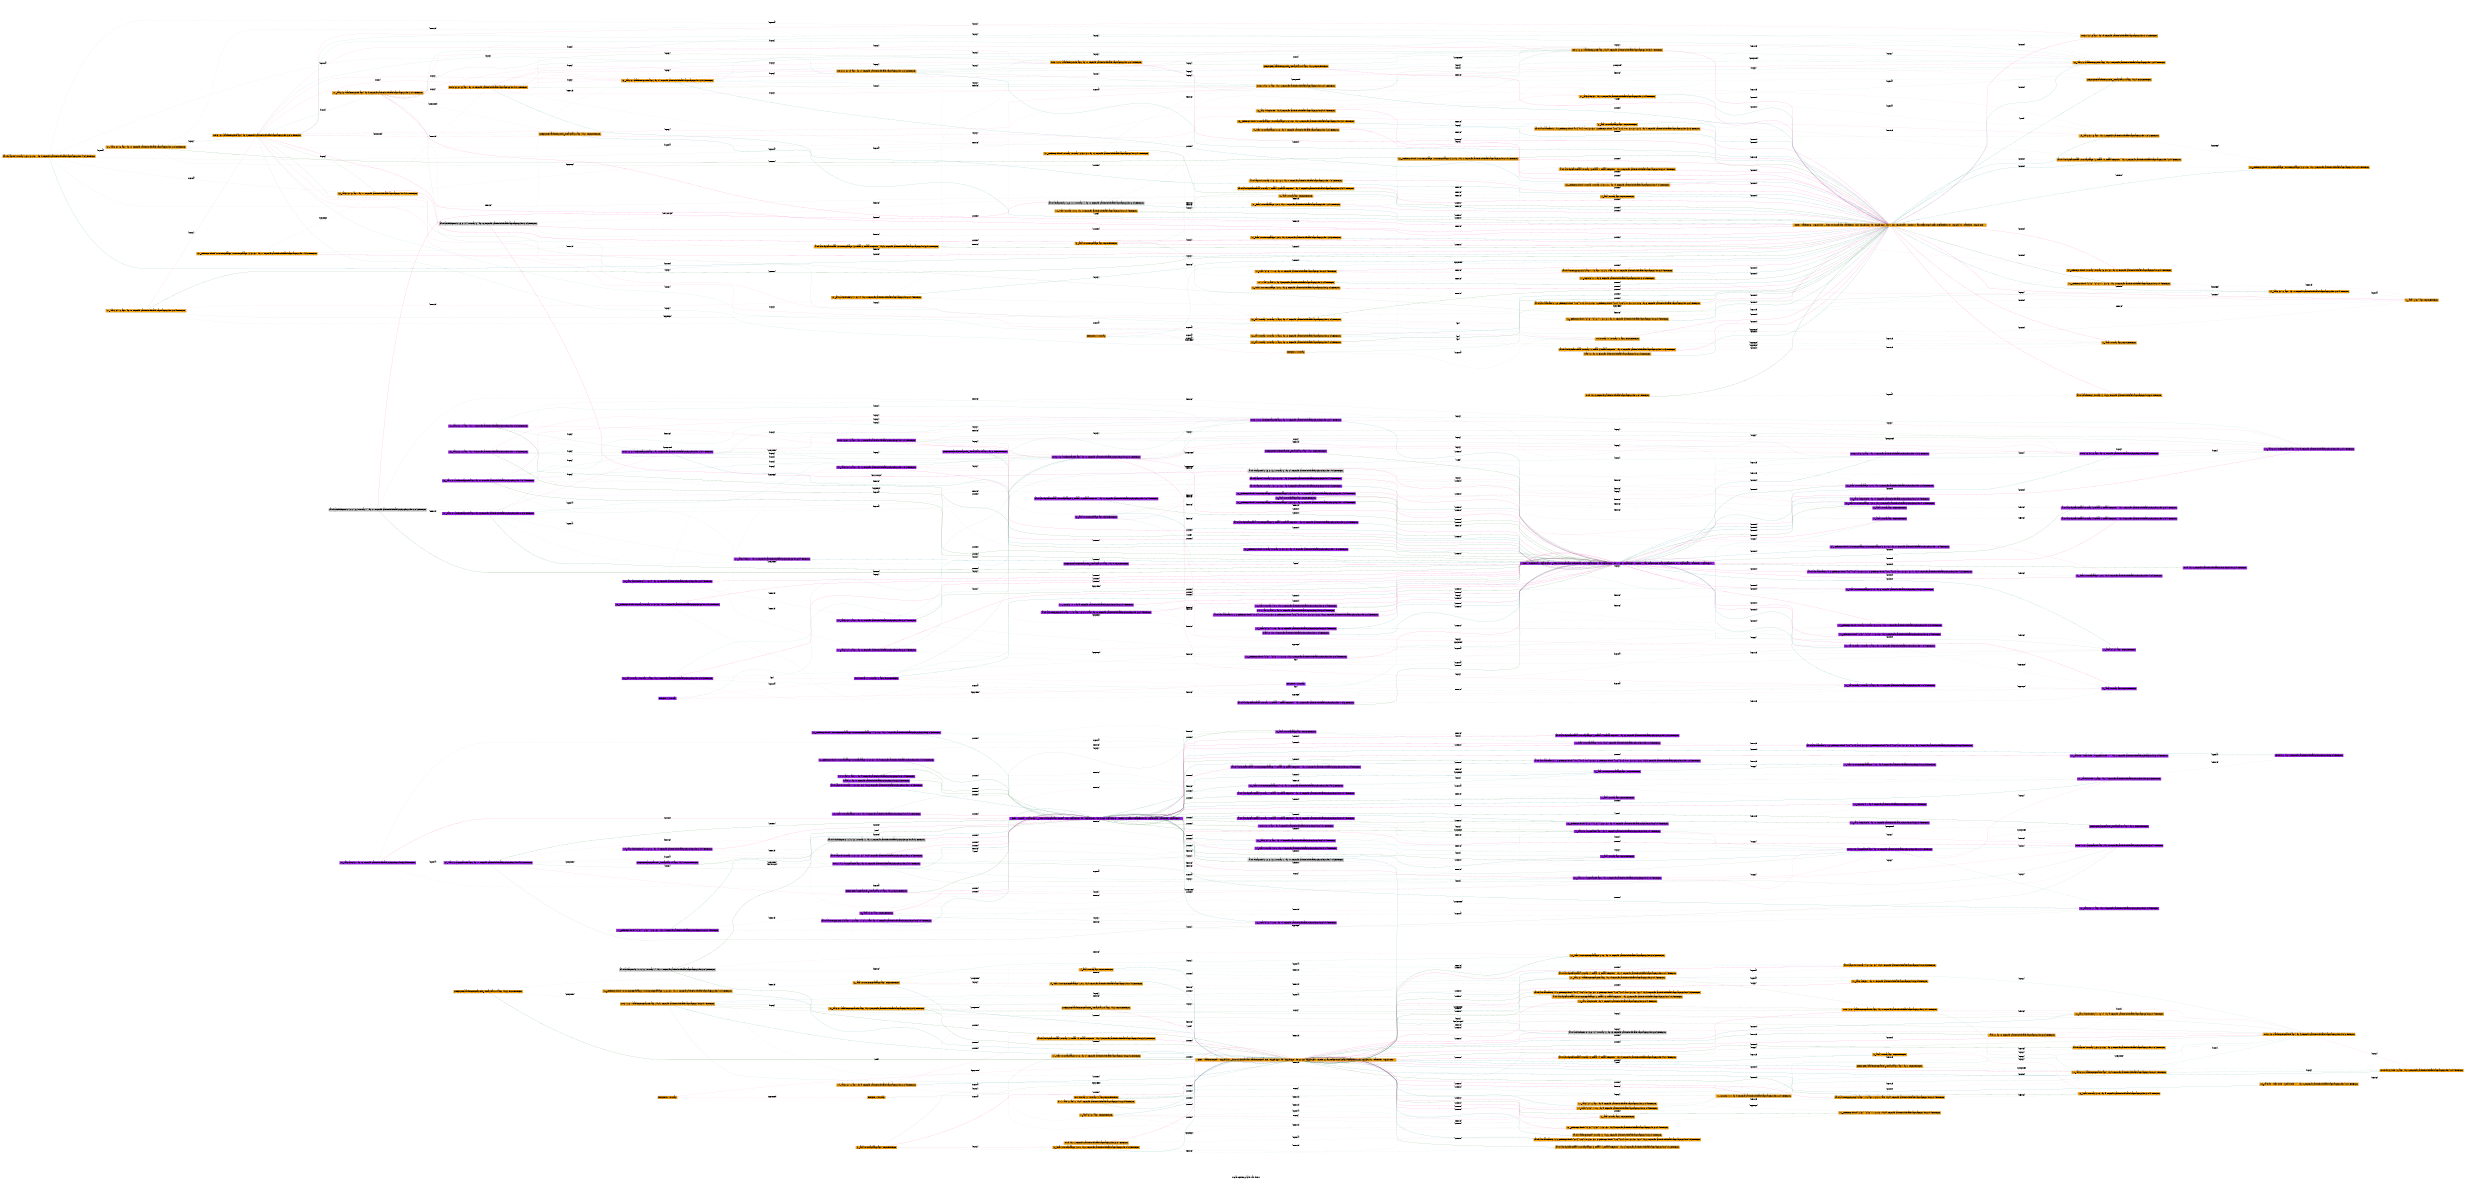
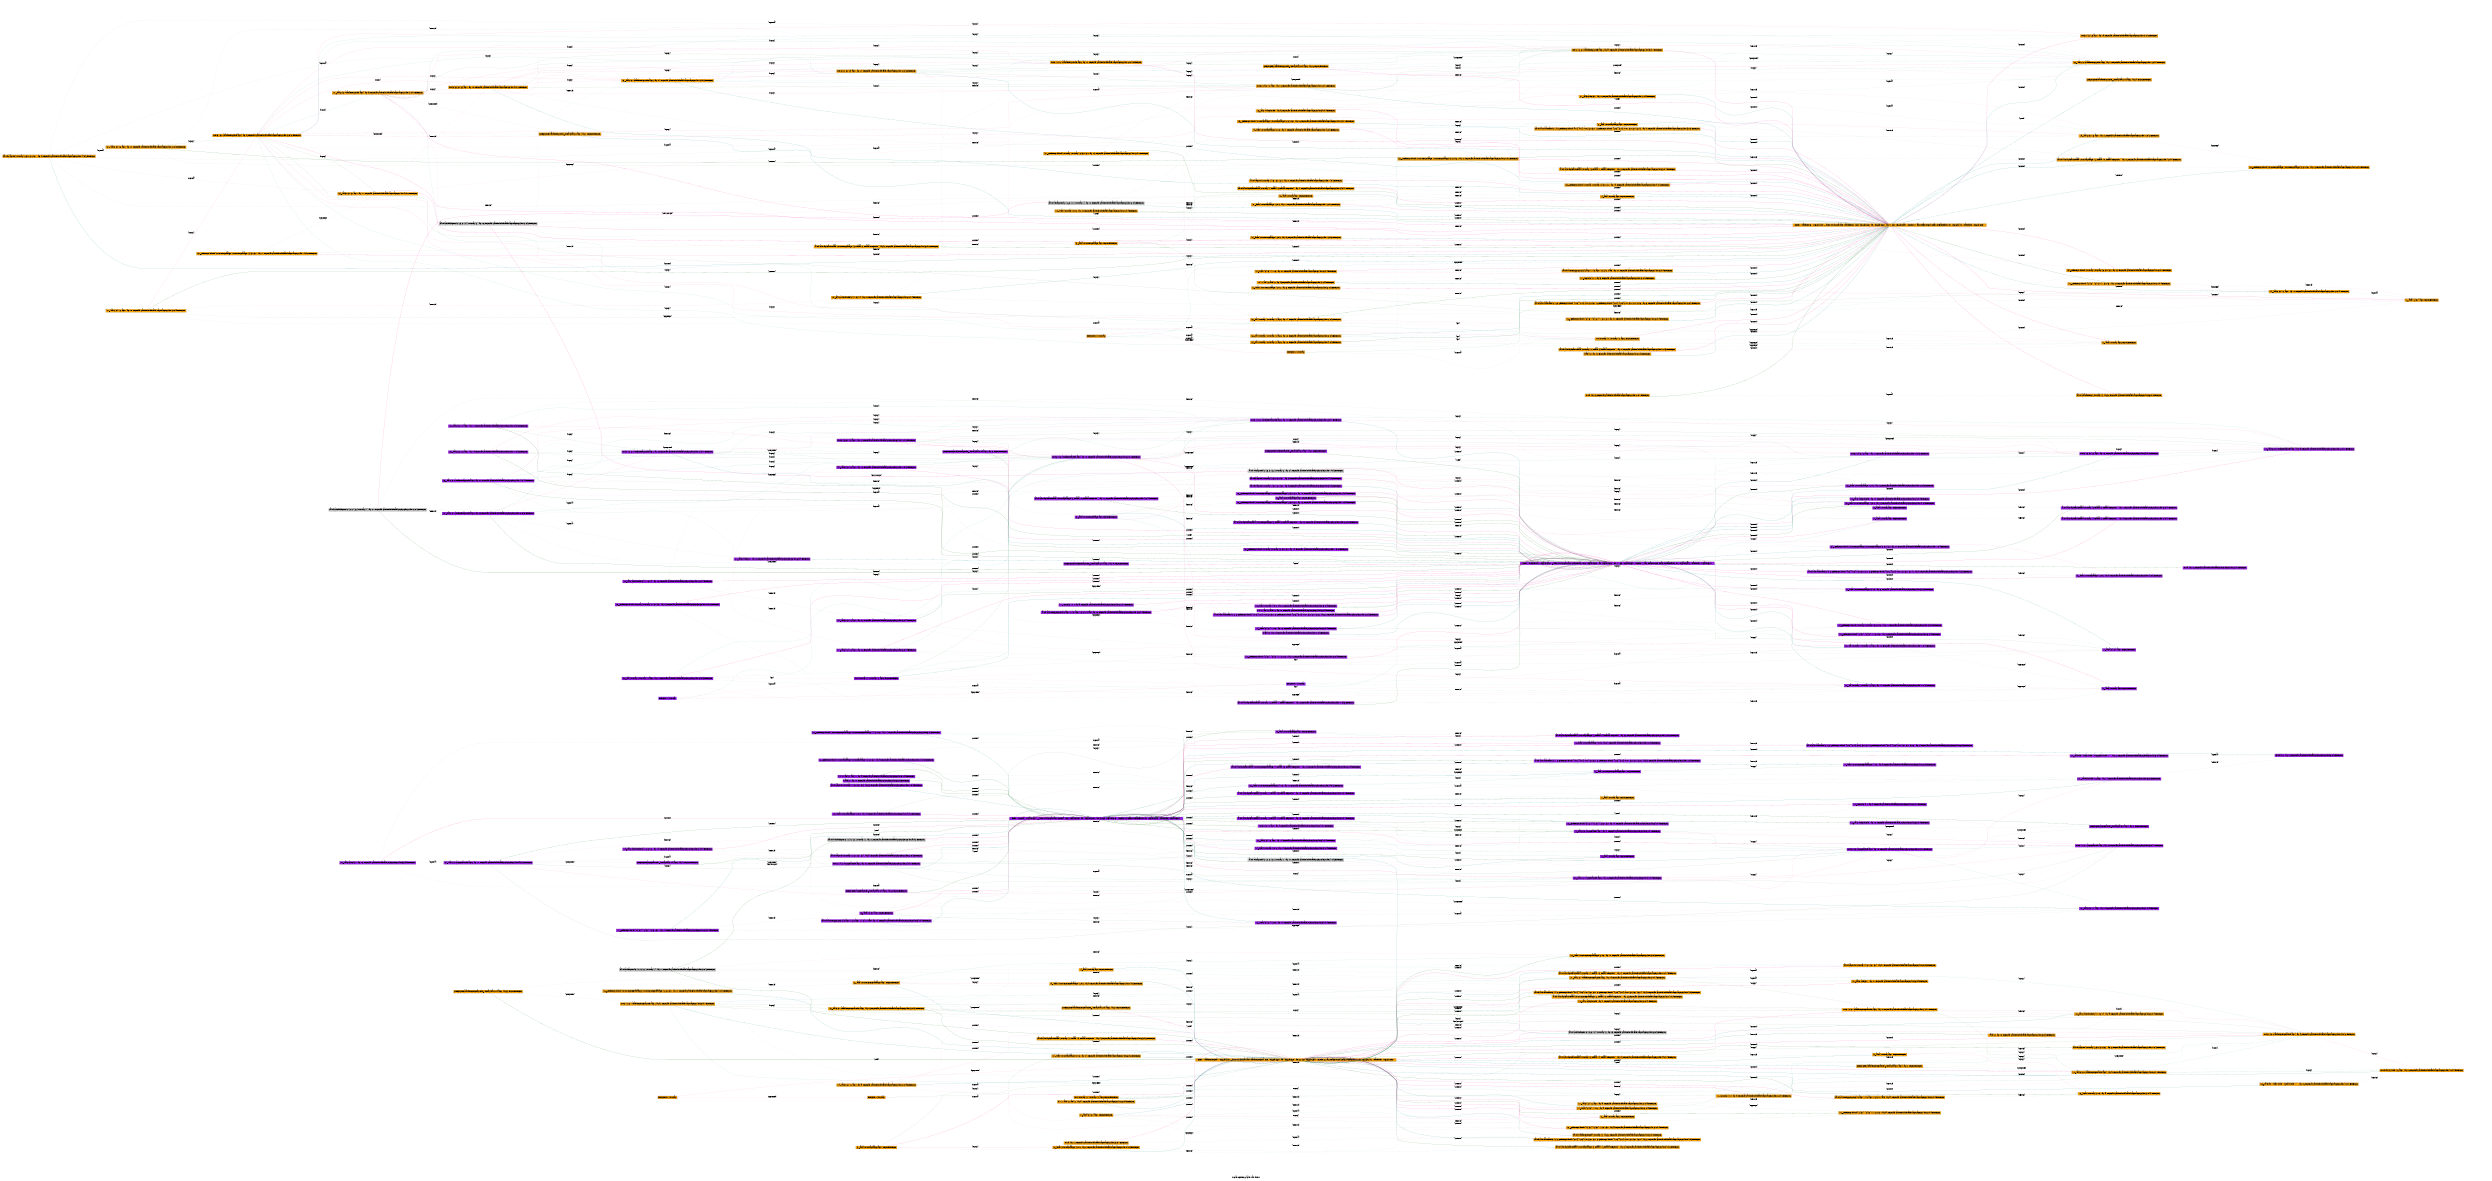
node "%1 = alloca %struct._tag, align 1, DBGLOC ENDDBGLOC": fillcolor purple -> orange
